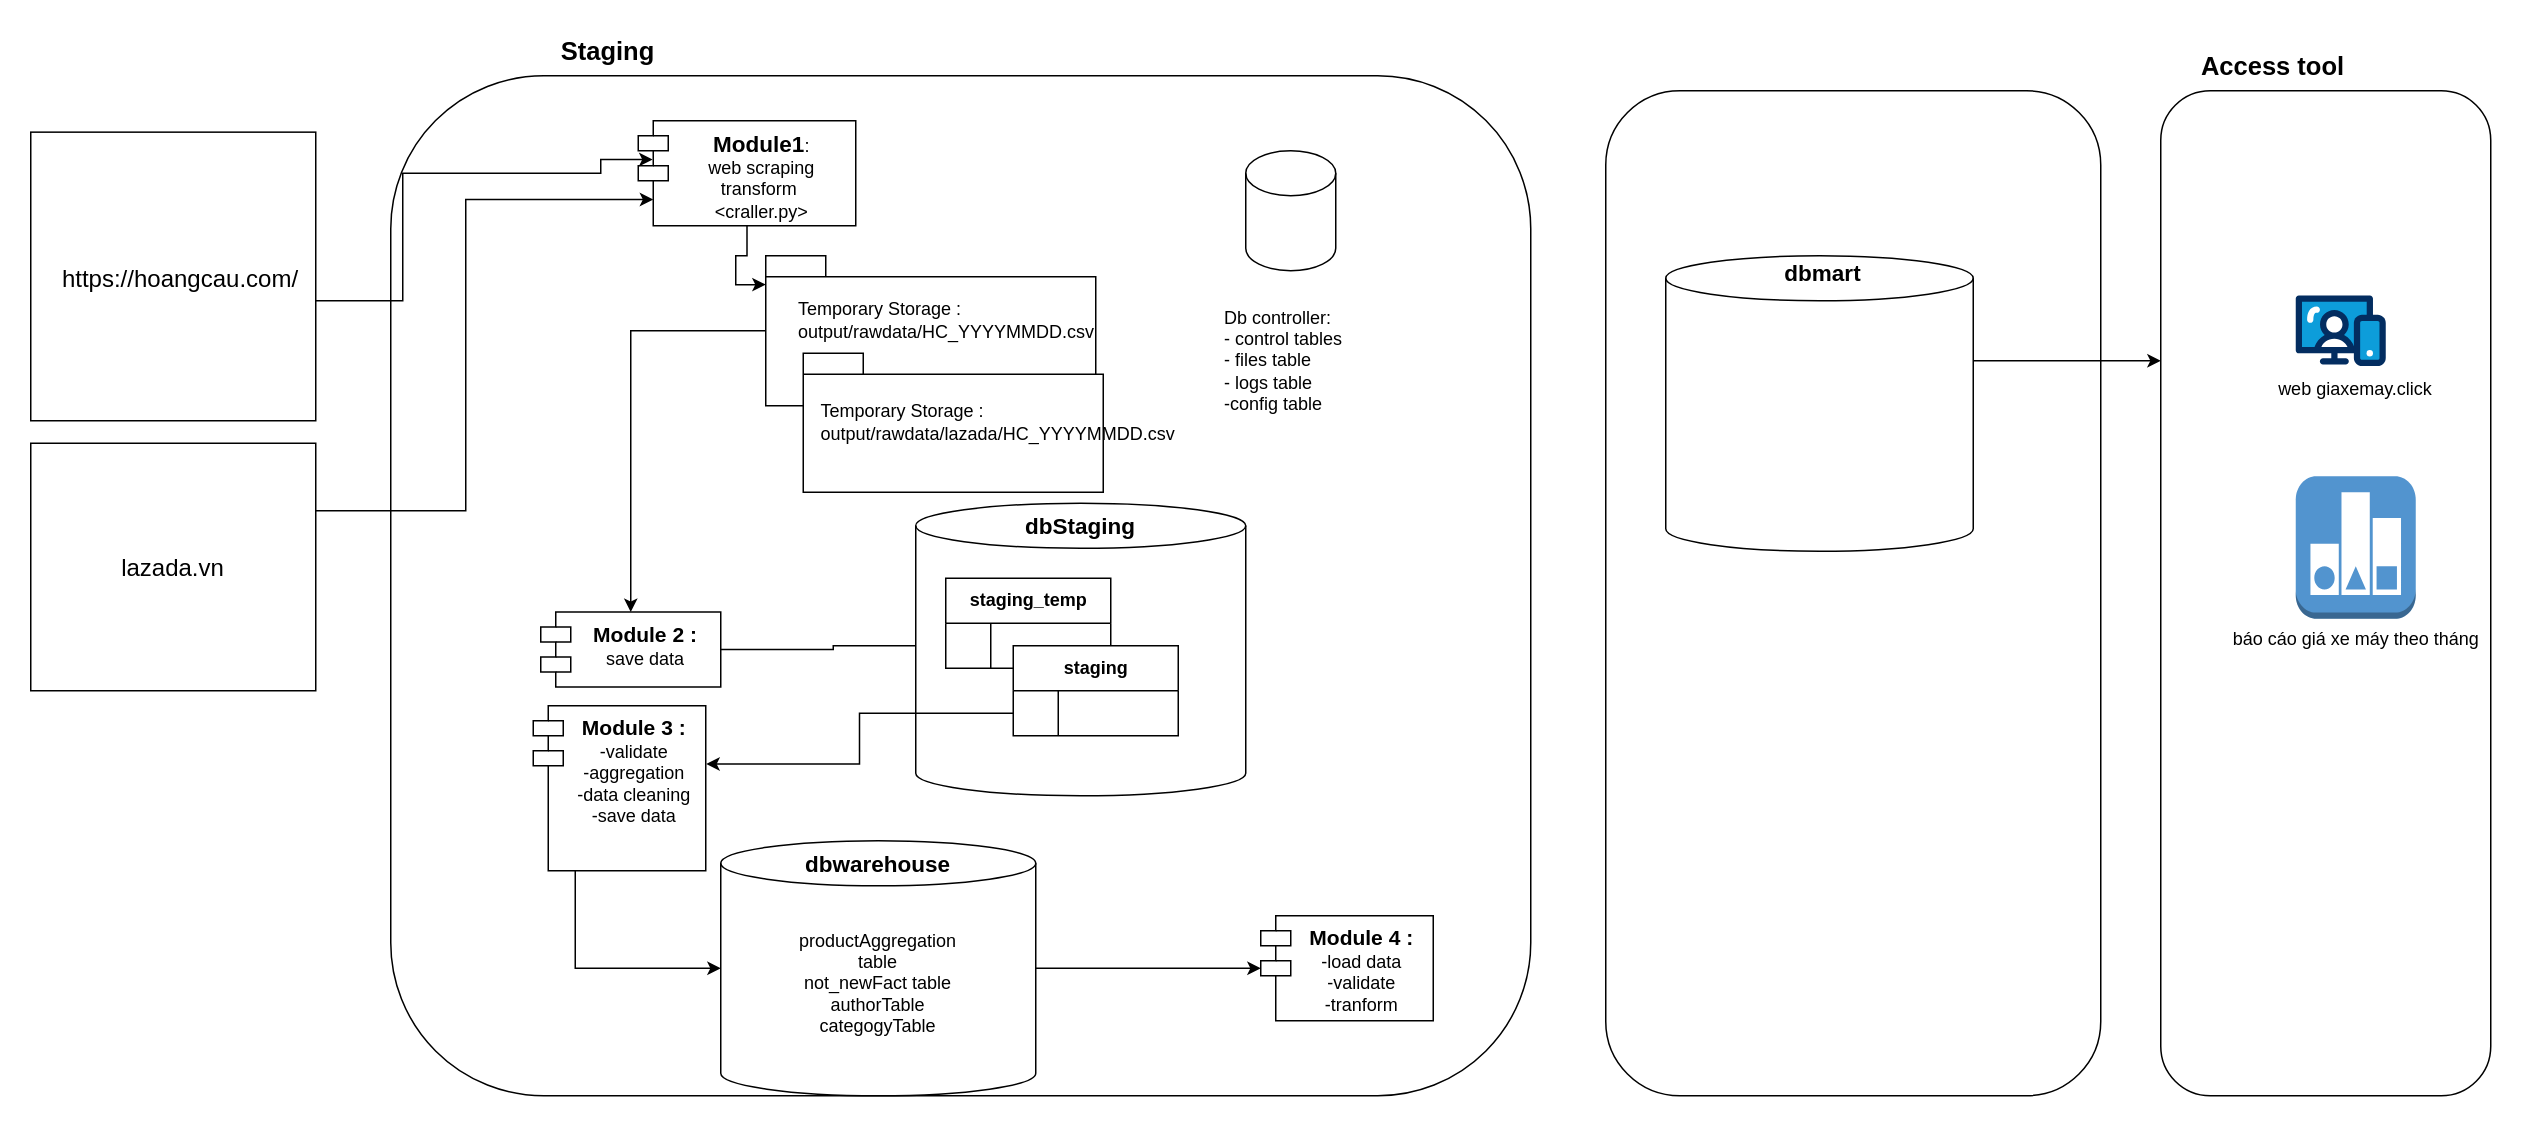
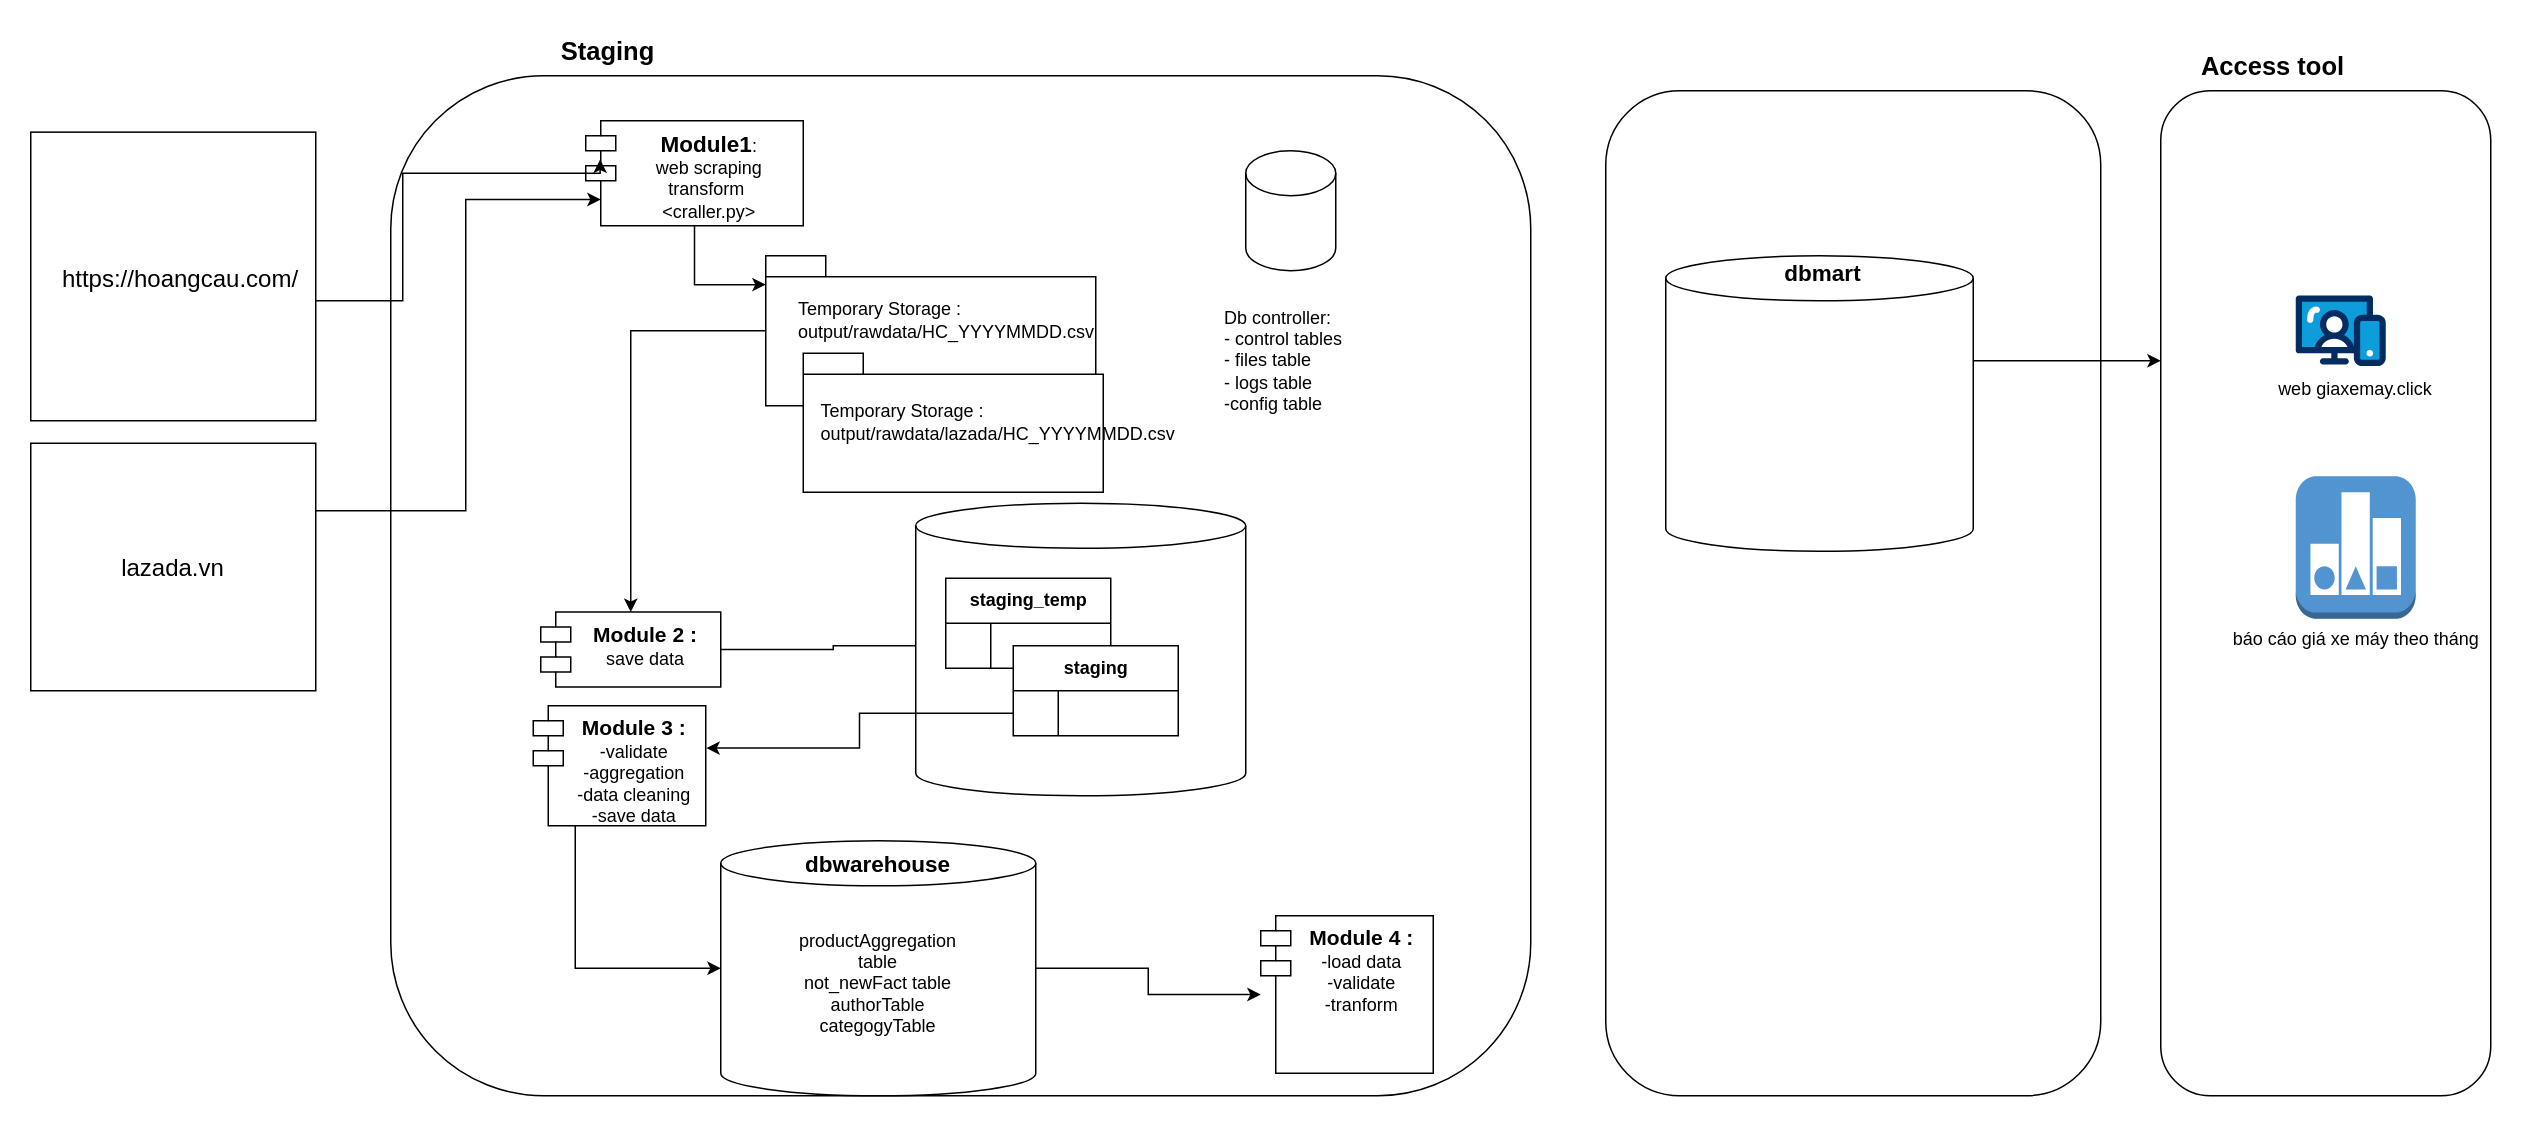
node "Module1: web scraping transform <craller.py>": moved (747, 173) -> (695, 173)
node "dbStaging": removed
node "Module 3 : -validate -aggregation -data cleaning -save data": size 173x165 -> 173x120
node "Module 4 : -load data -validate -tranform": size 173x105 -> 173x158
